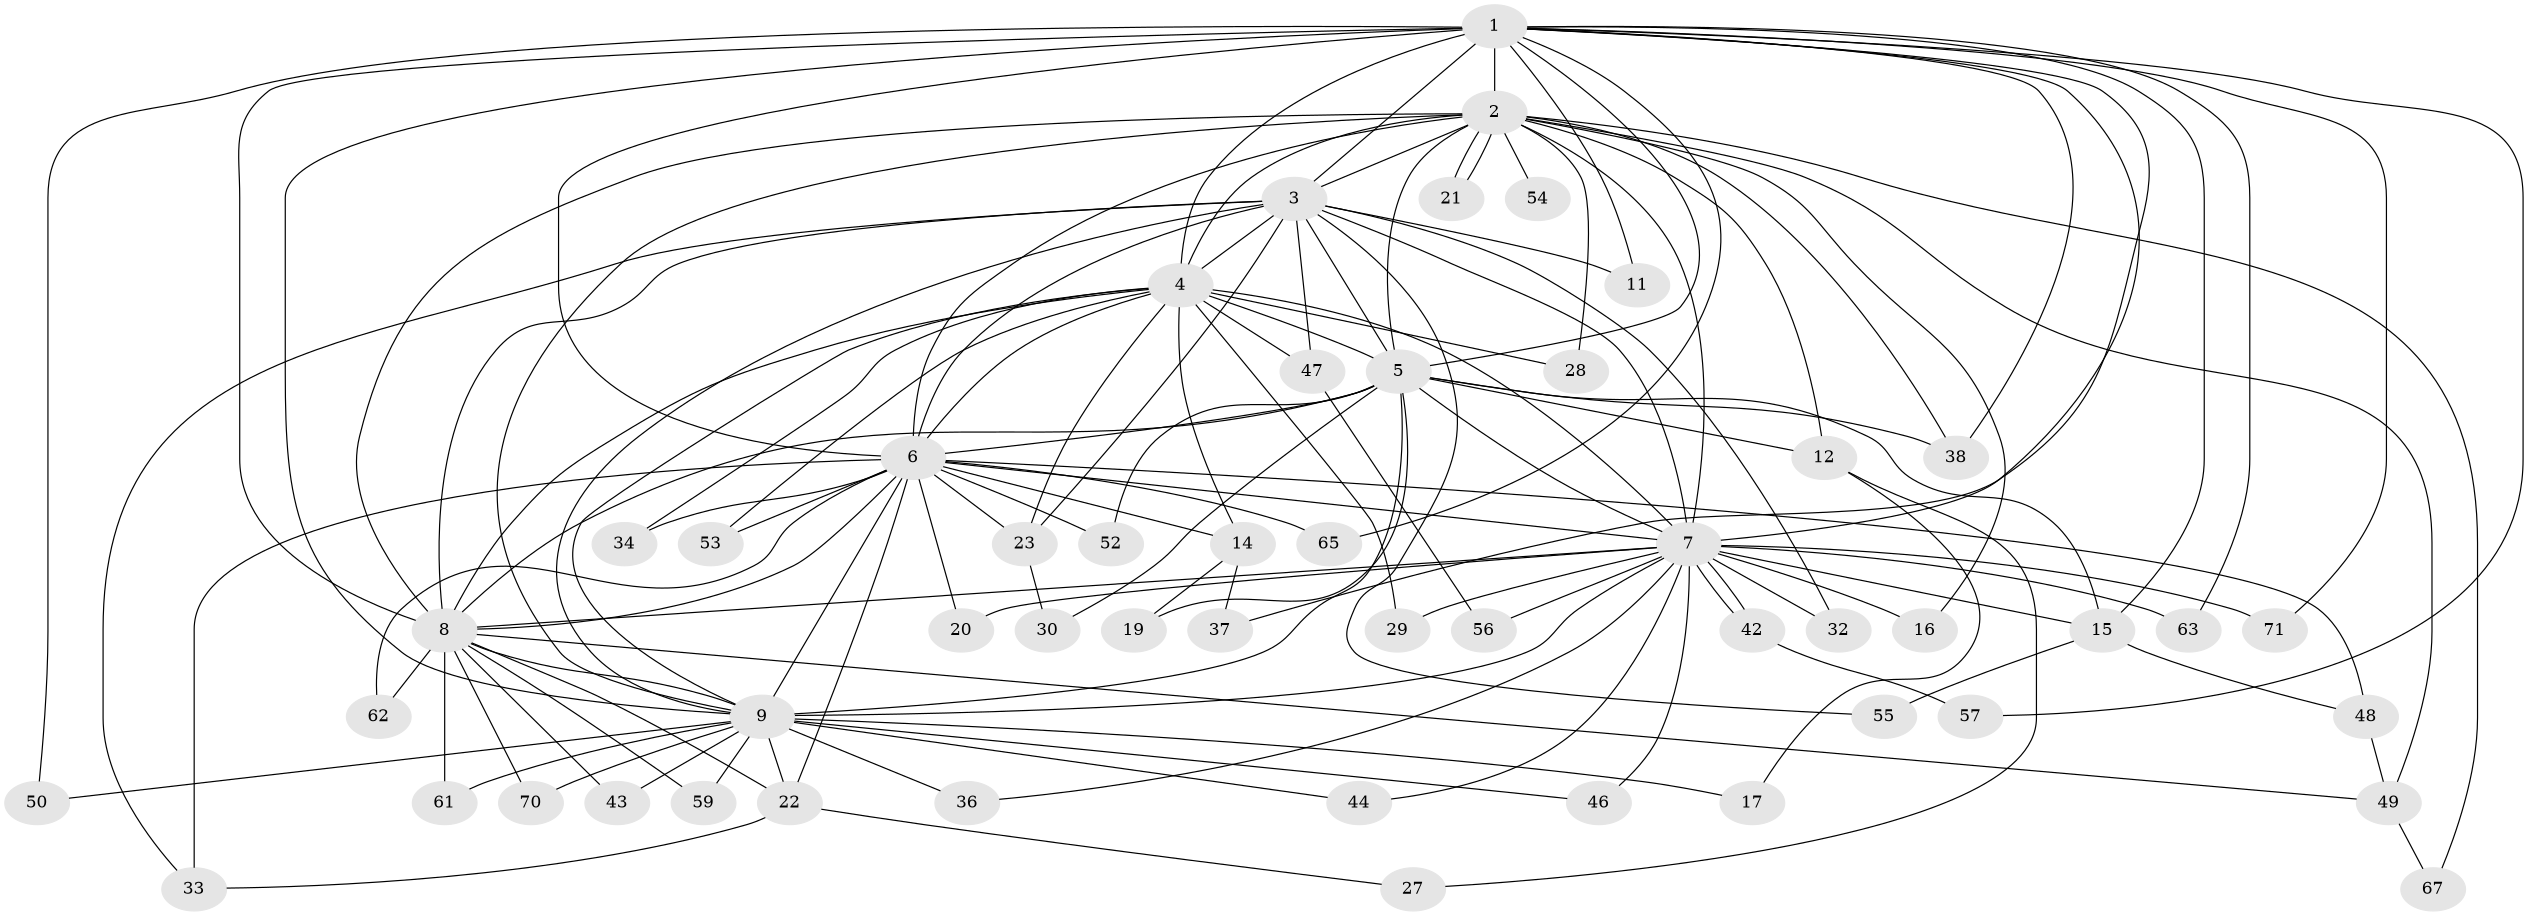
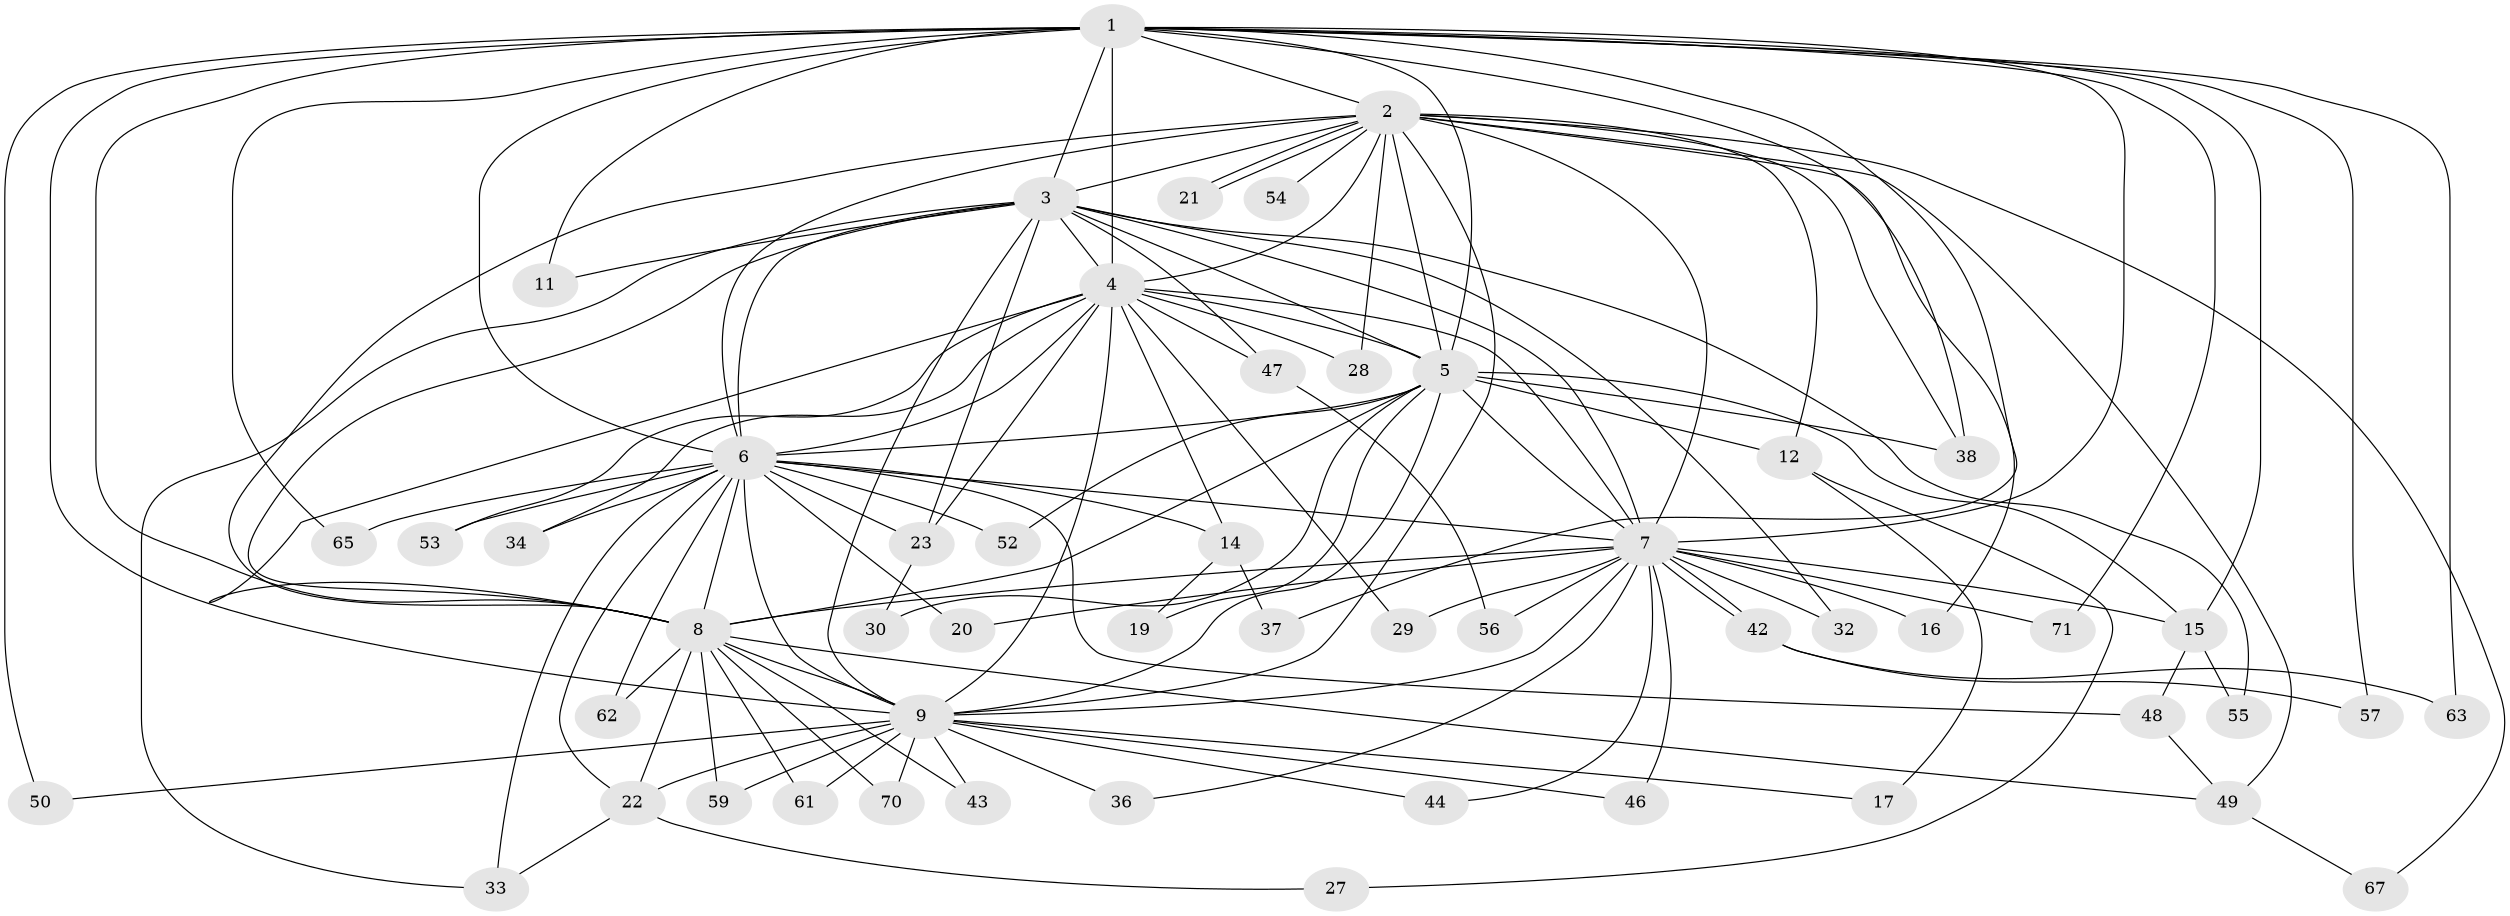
edge "7" -- "63": now "42" -- "63"
